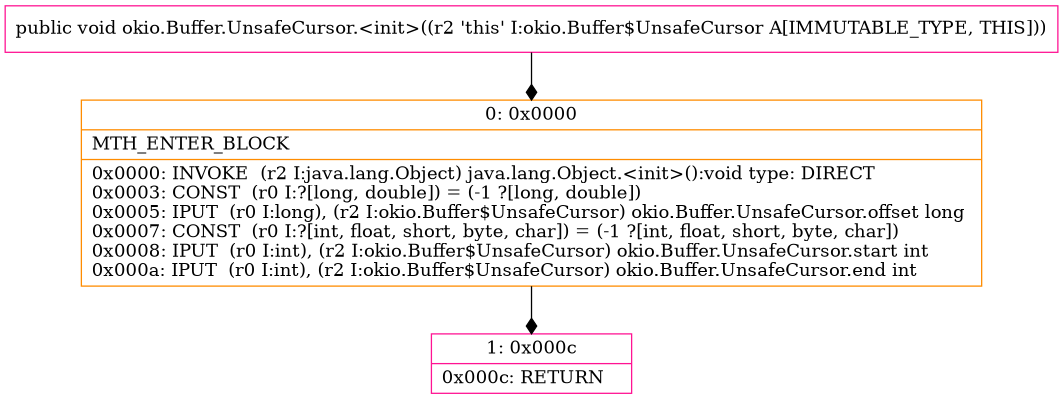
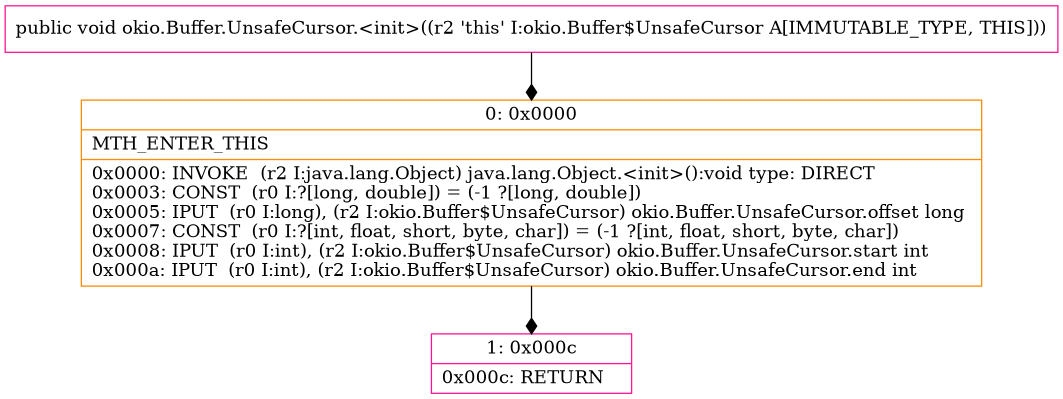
node "0: 0x0000": text "MTH_ENTER_BLOCK" -> "MTH_ENTER_THIS"
